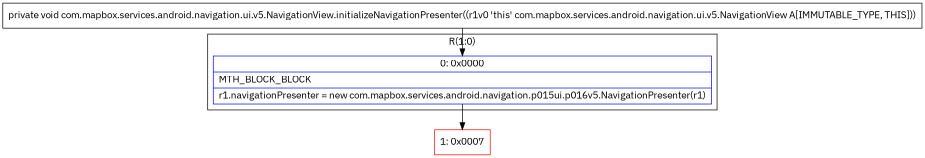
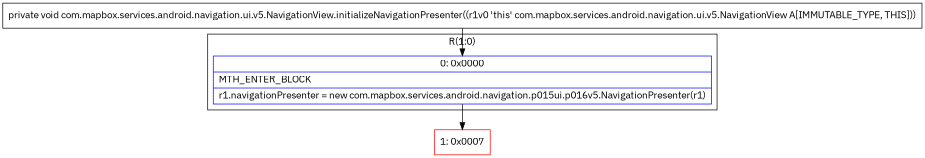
node "0: 0x0000": text "MTH_BLOCK_BLOCK" -> "MTH_ENTER_BLOCK"
